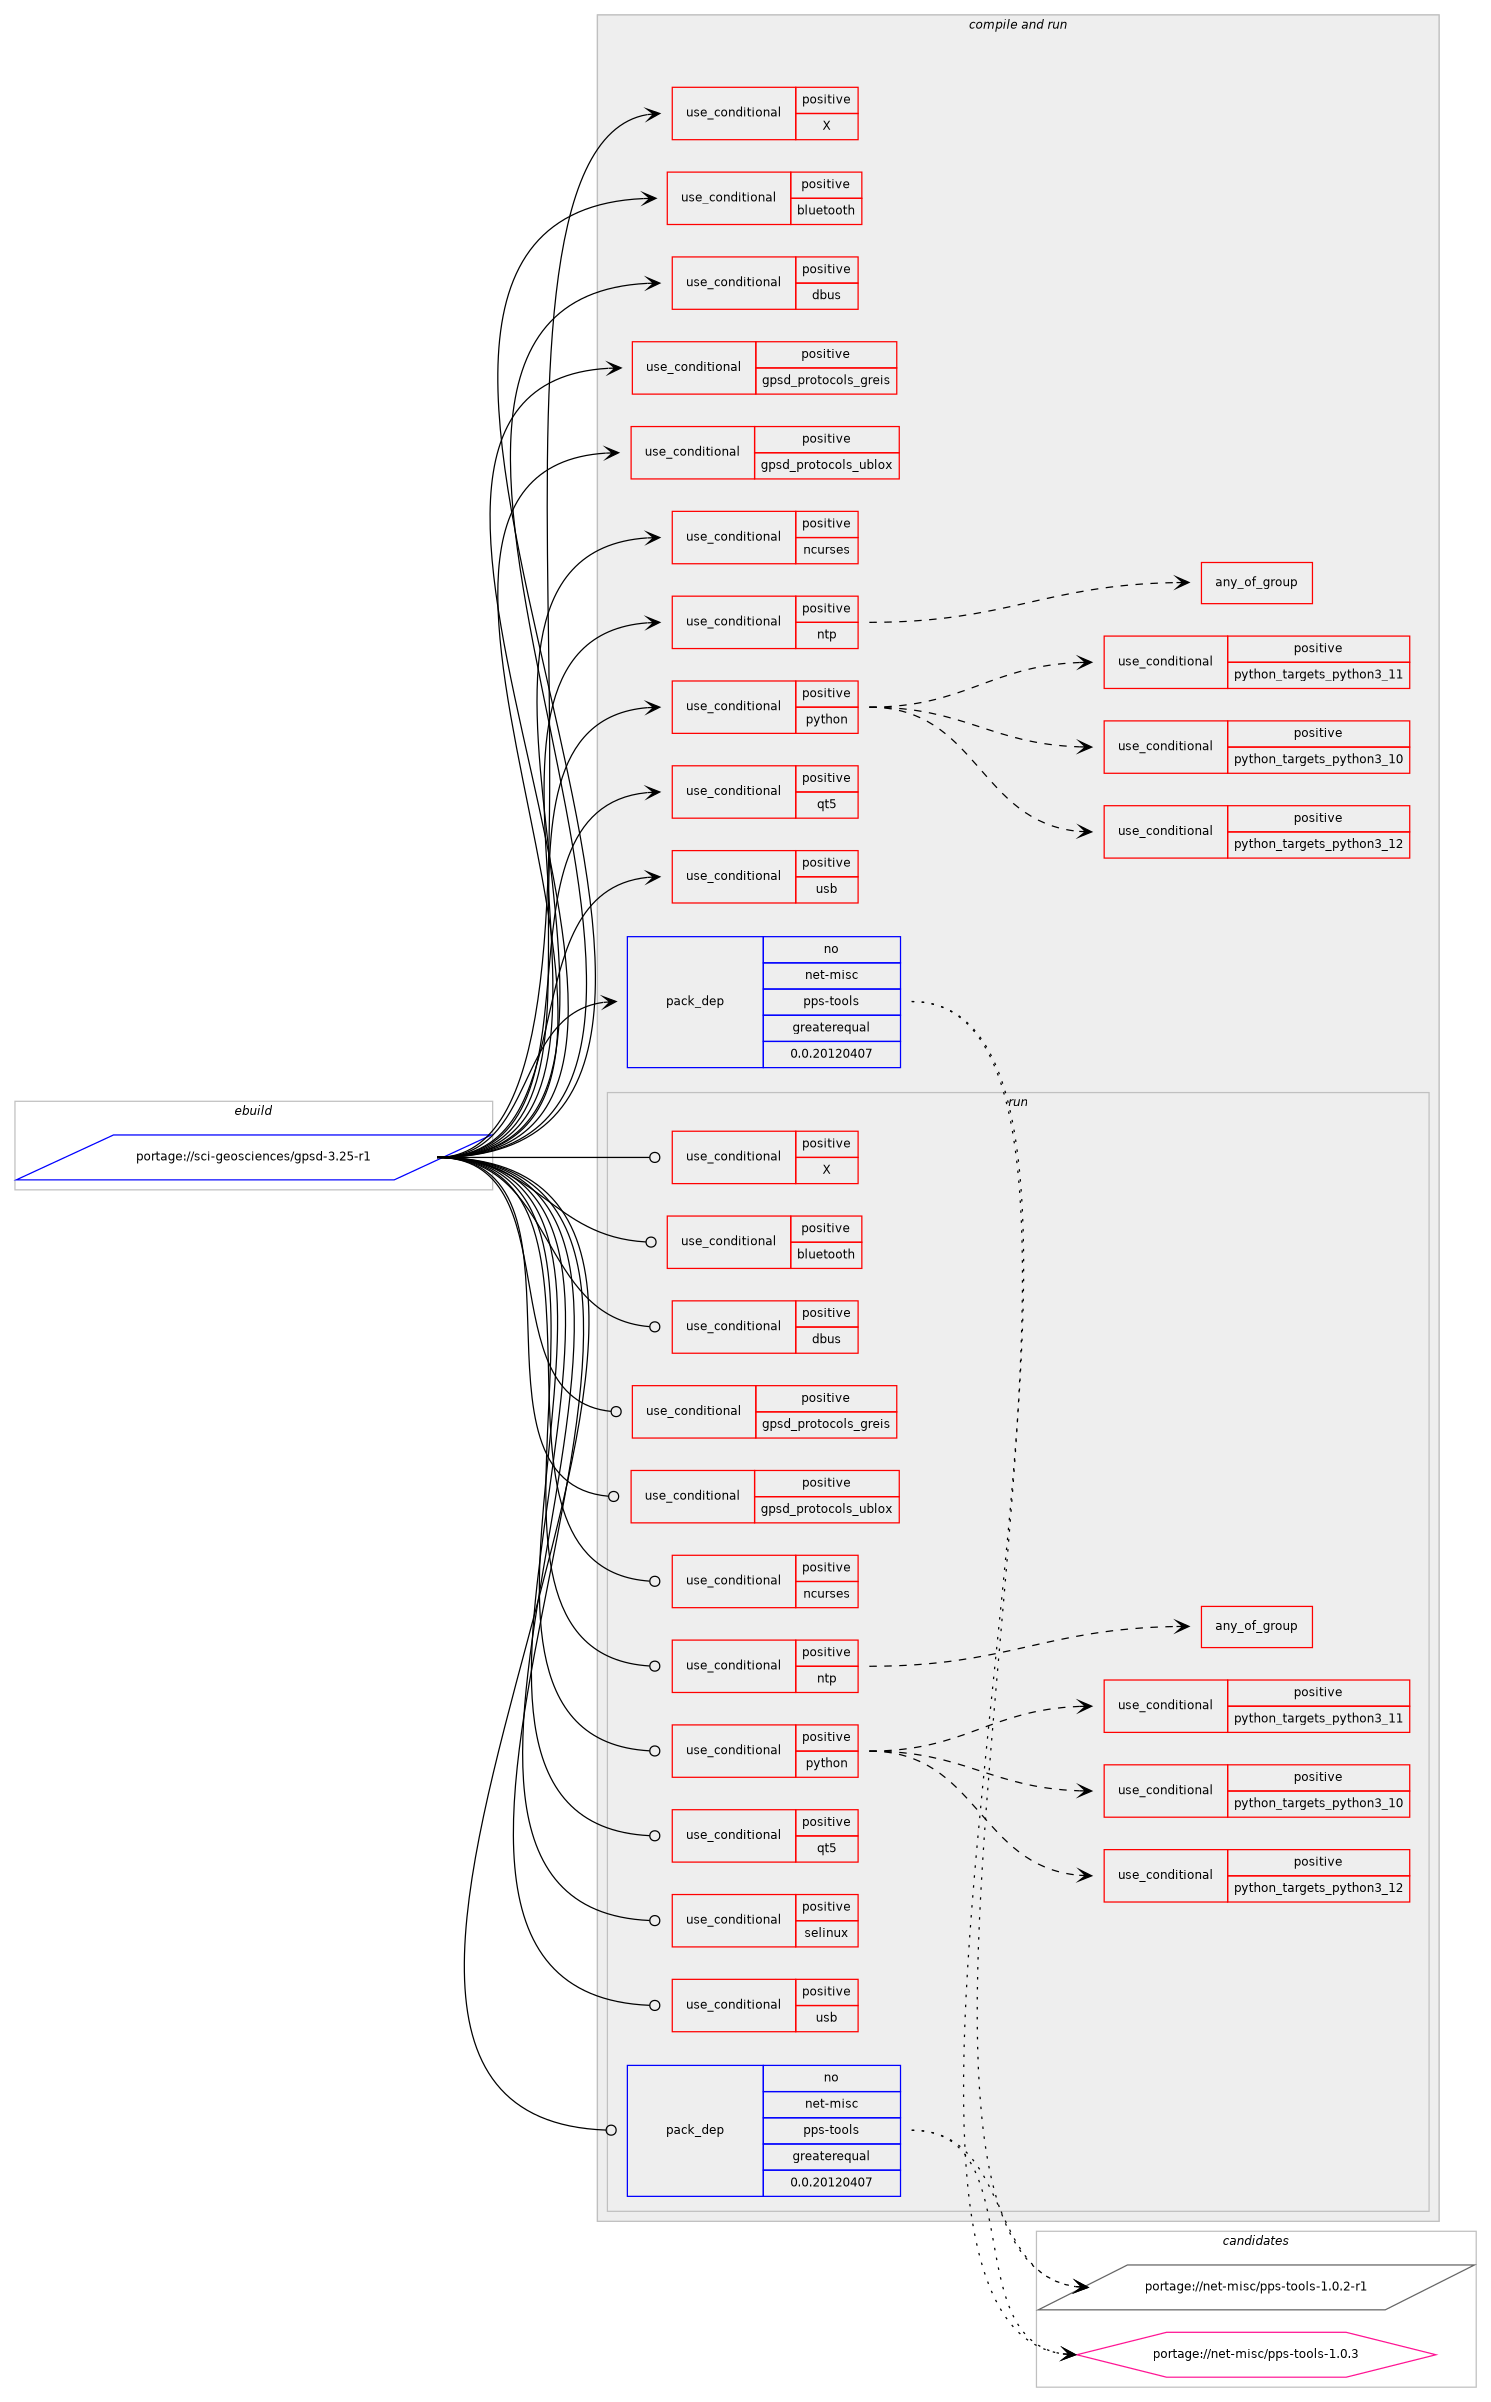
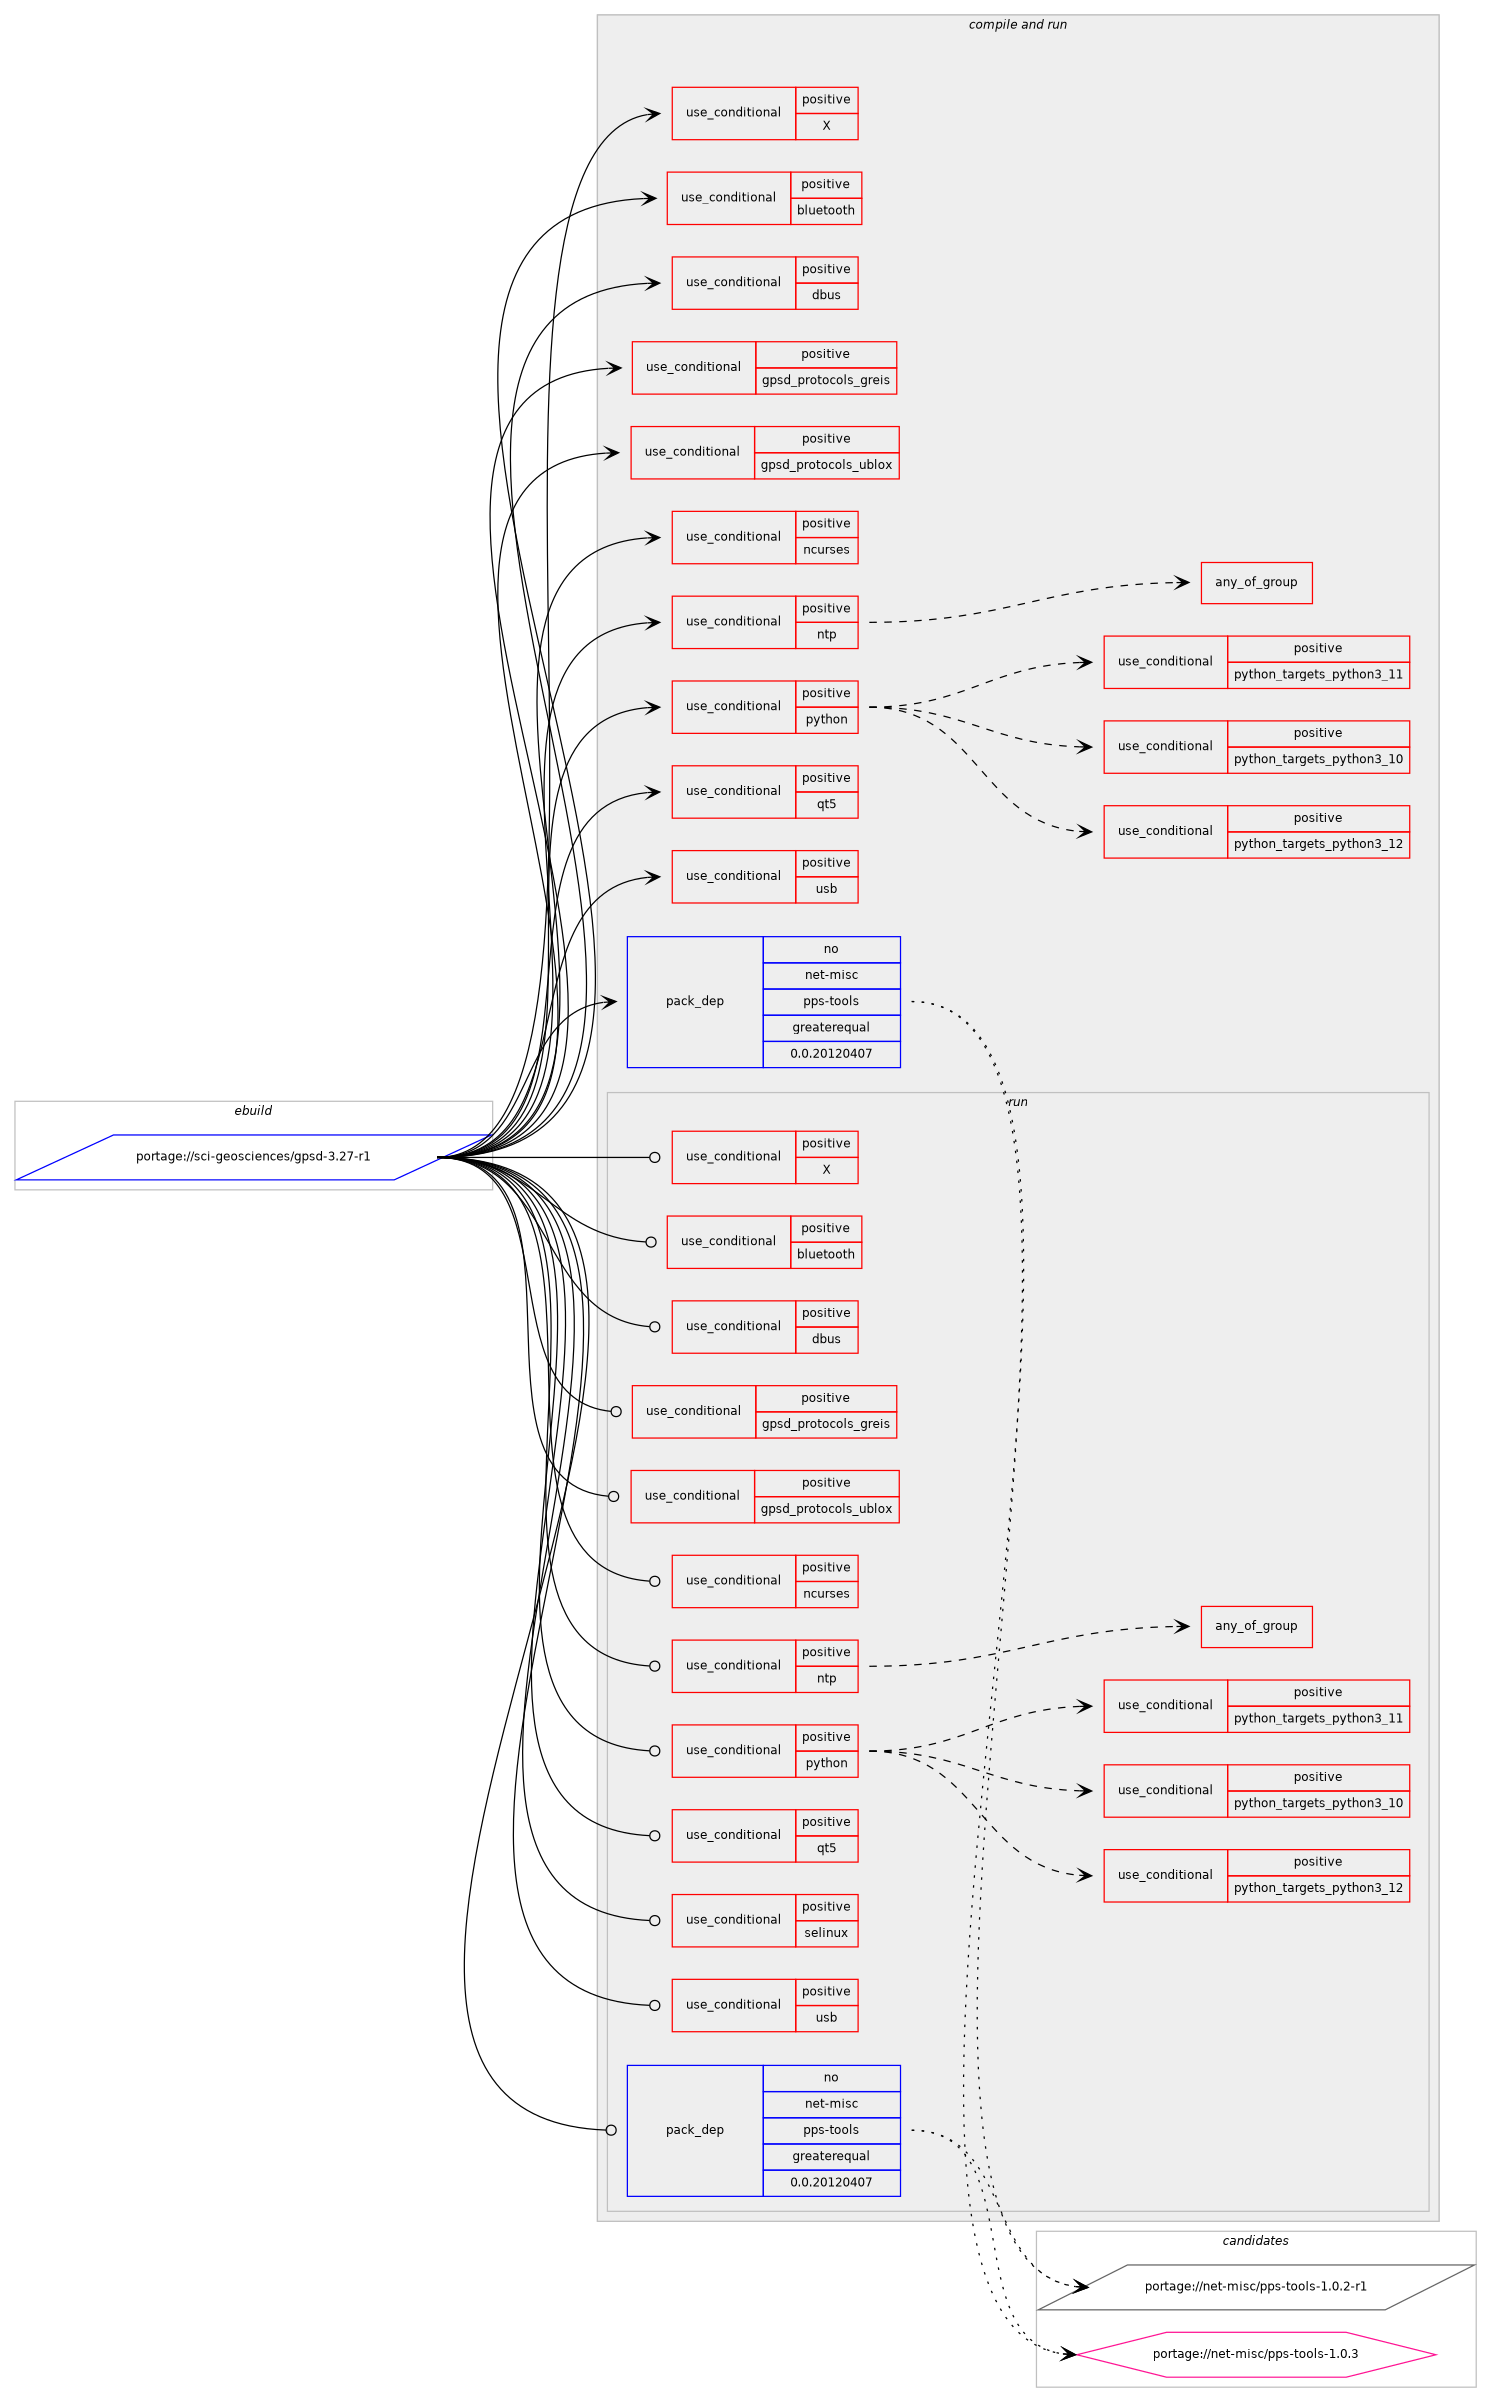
node "portage://sci-geosciences/gpsd-3.25-r1": label "portage://sci-geosciences/gpsd-3.25-r1" -> "portage://sci-geosciences/gpsd-3.27-r1"
